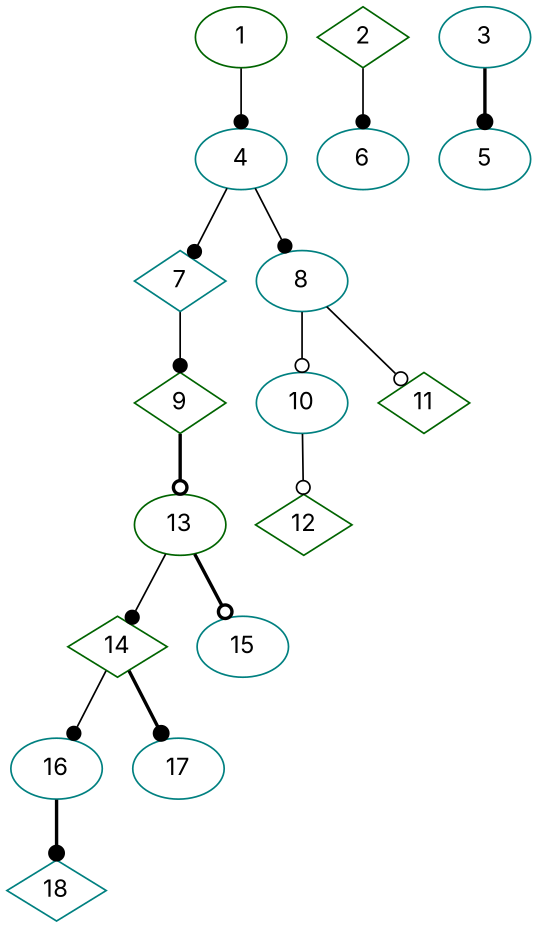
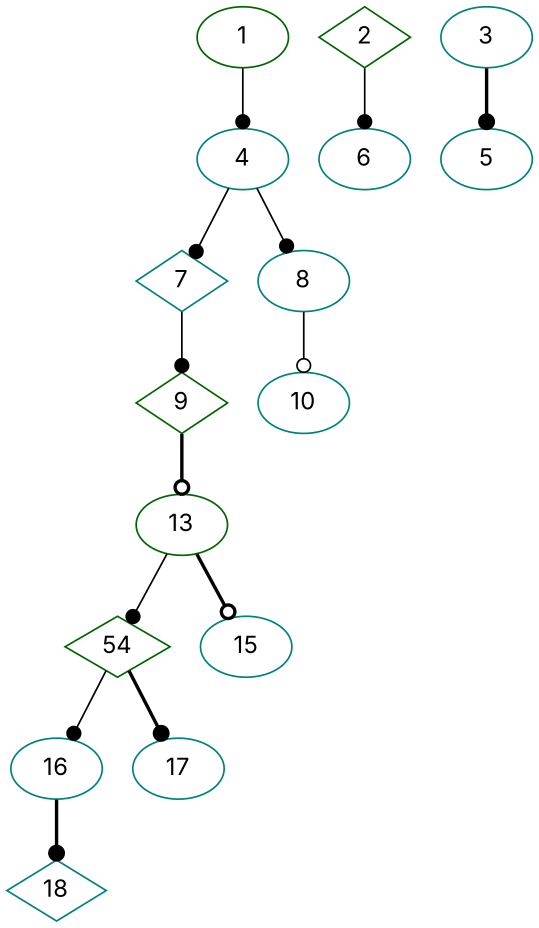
node "11": removed
node "12": removed
node "14": label "14" -> "54"
